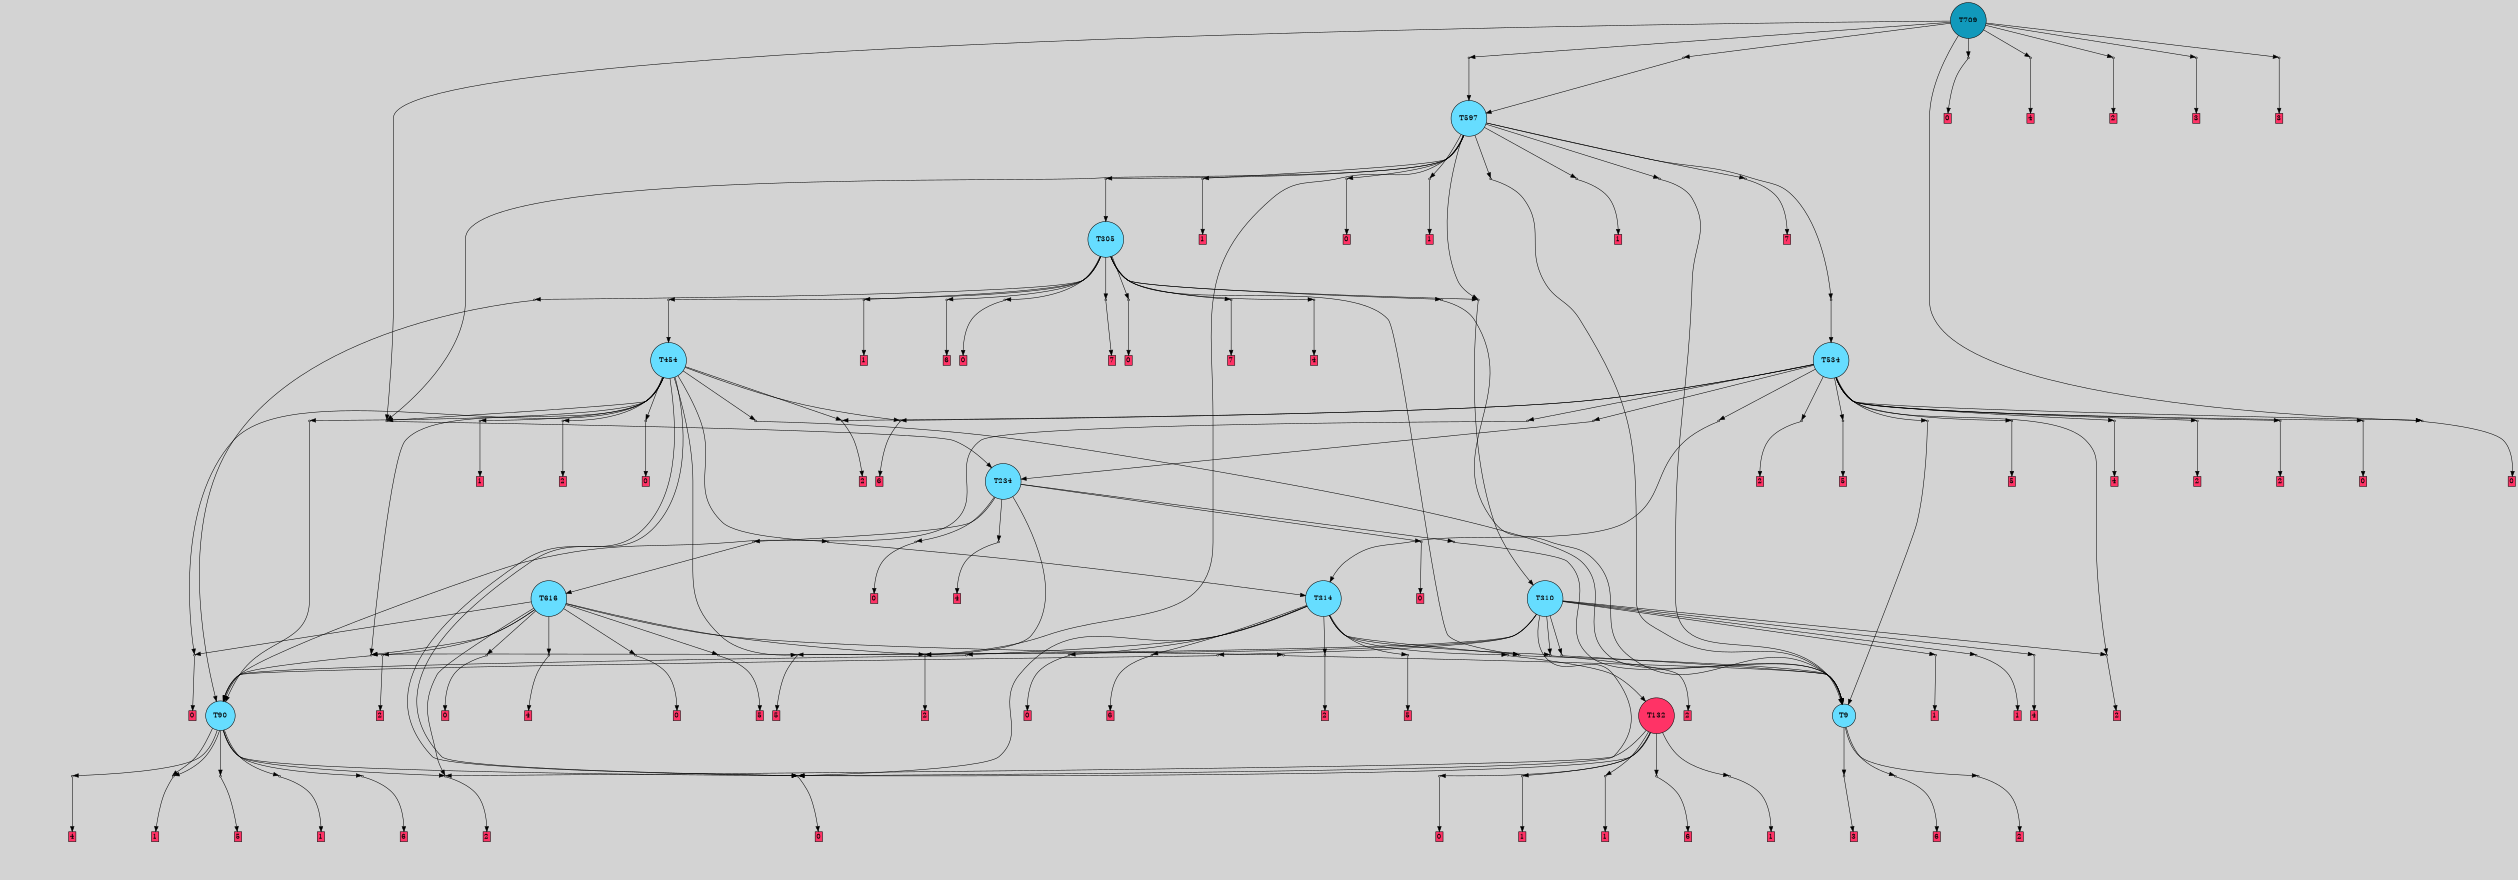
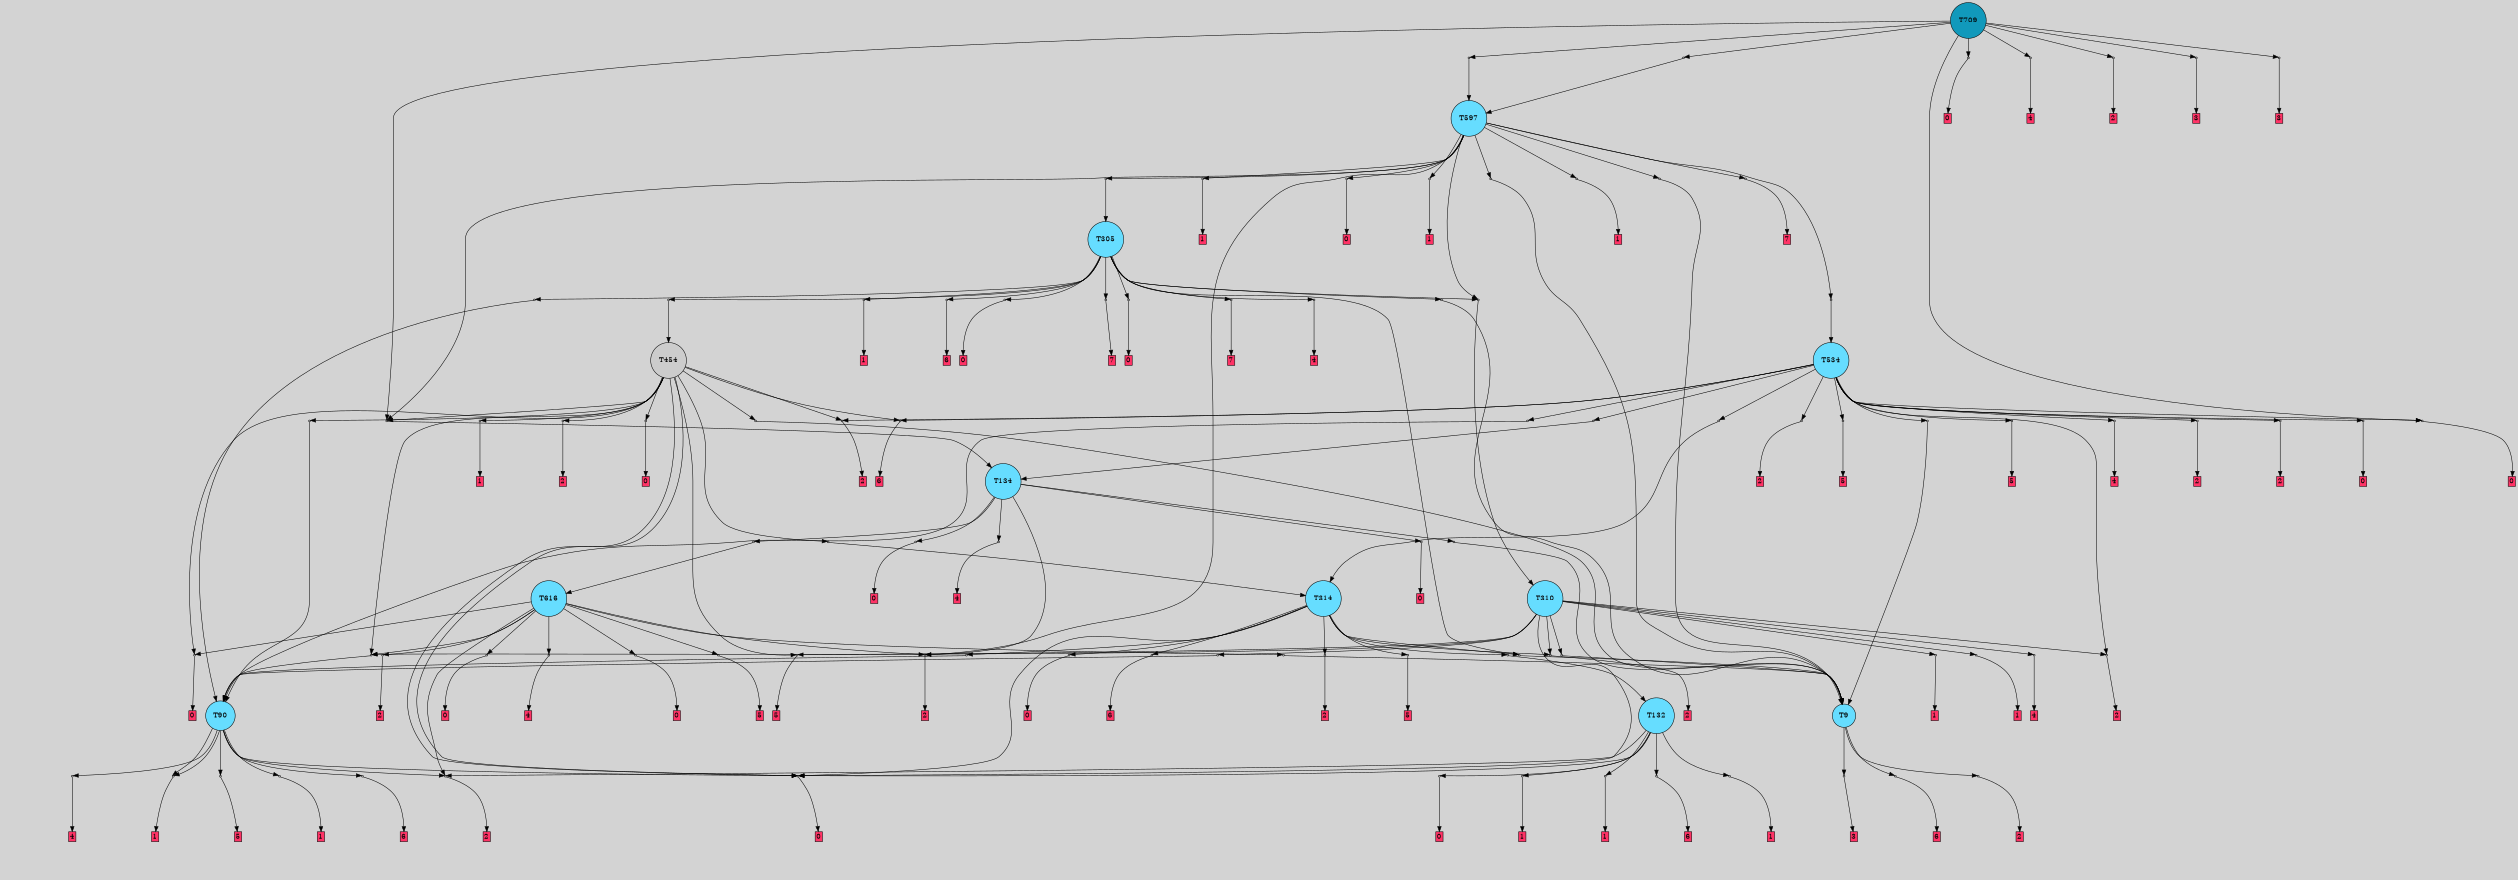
node "T454": fillcolor #66ddff -> #cccccc
node "T234": label "T234" -> "T134"
node "T132": fillcolor #ff3366 -> #66ddff
